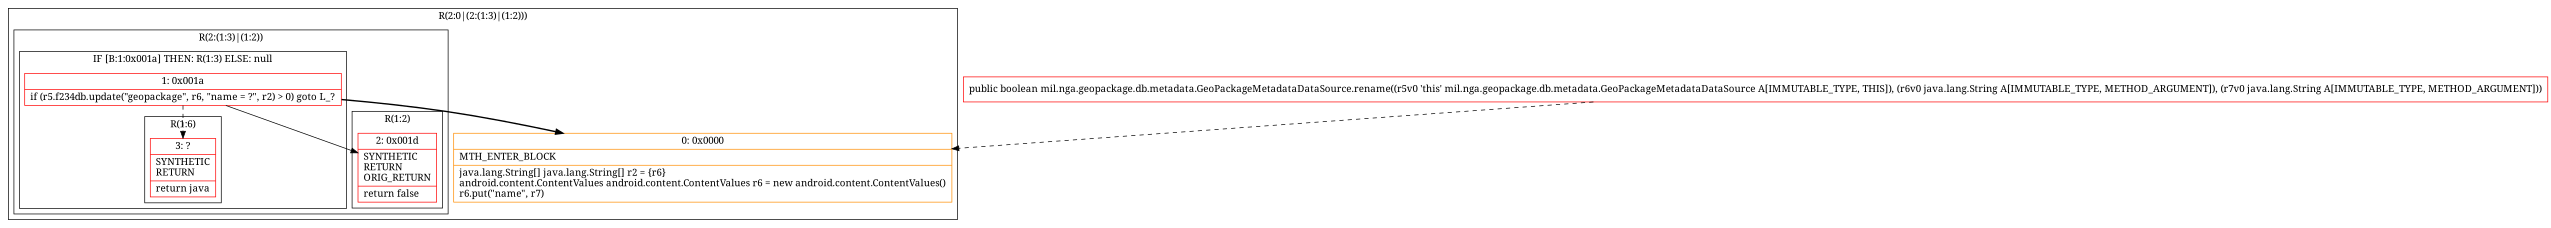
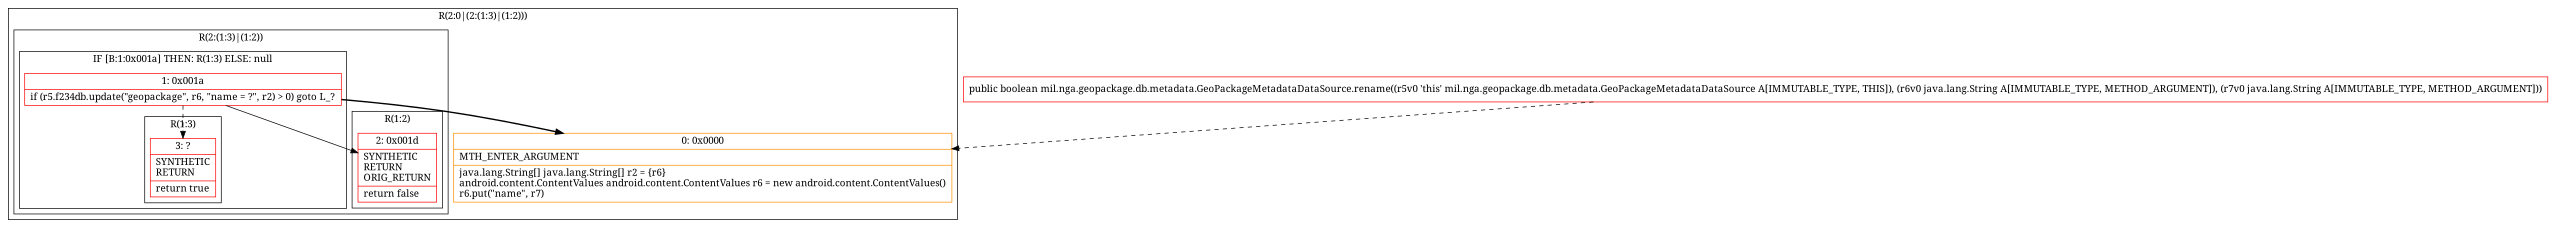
cluster "R(1:6)": label "R(1:6)" -> "R(1:3)"
node "0: 0x0000": text "MTH_ENTER_BLOCK" -> "MTH_ENTER_ARGUMENT"
node "3: ?": text "return java" -> "return true"
